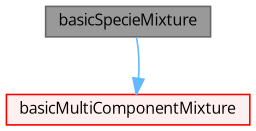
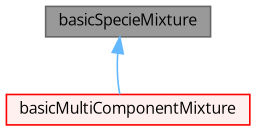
edge "basicSpecieMixture" -> "basicMultiComponentMixture": reversed
